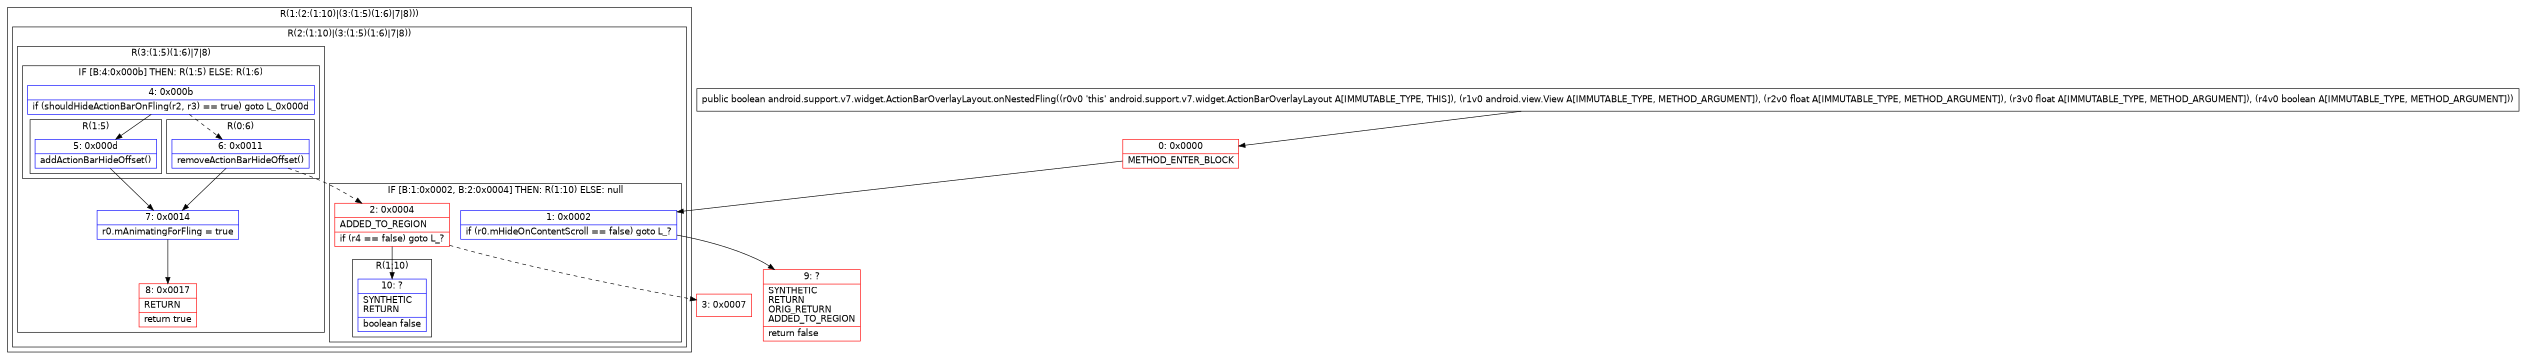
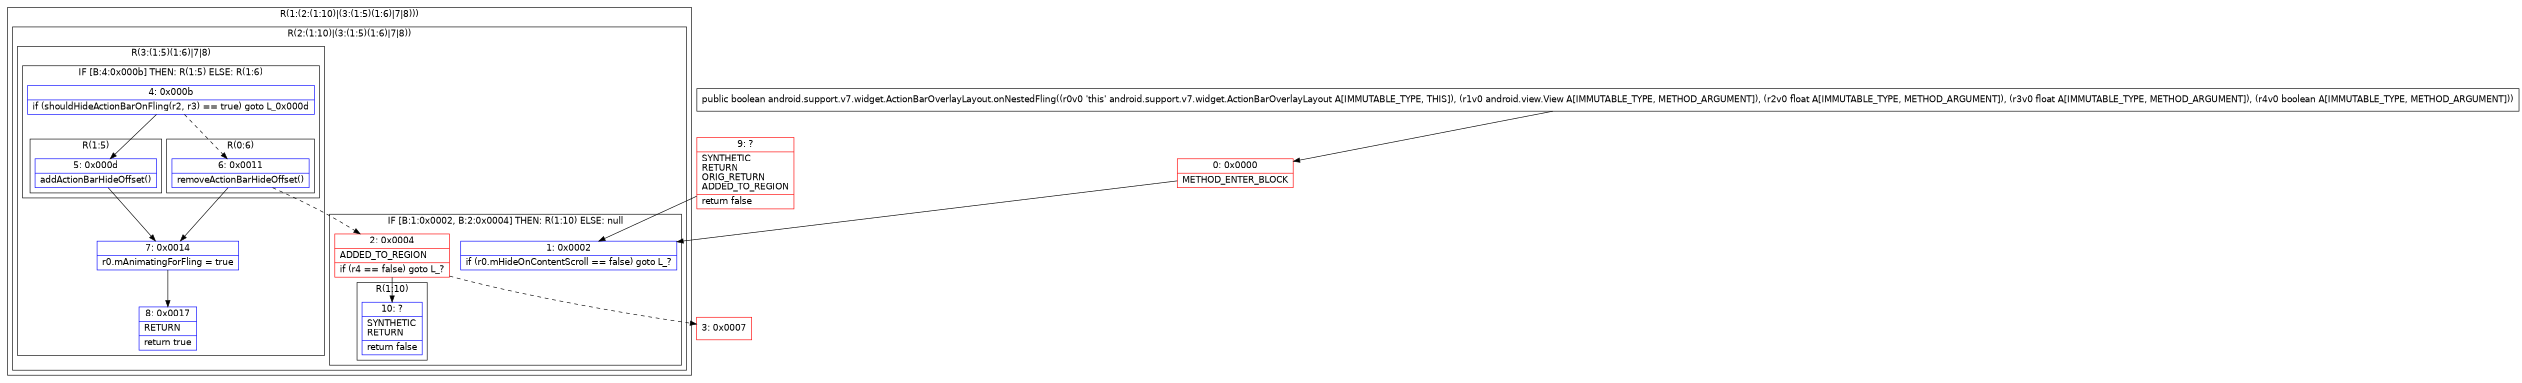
edge "1: 0x0002" -> "9: ?": reversed
node "8: 0x0017": color red -> blue
node "10: ?": text "boolean false" -> "return false"
